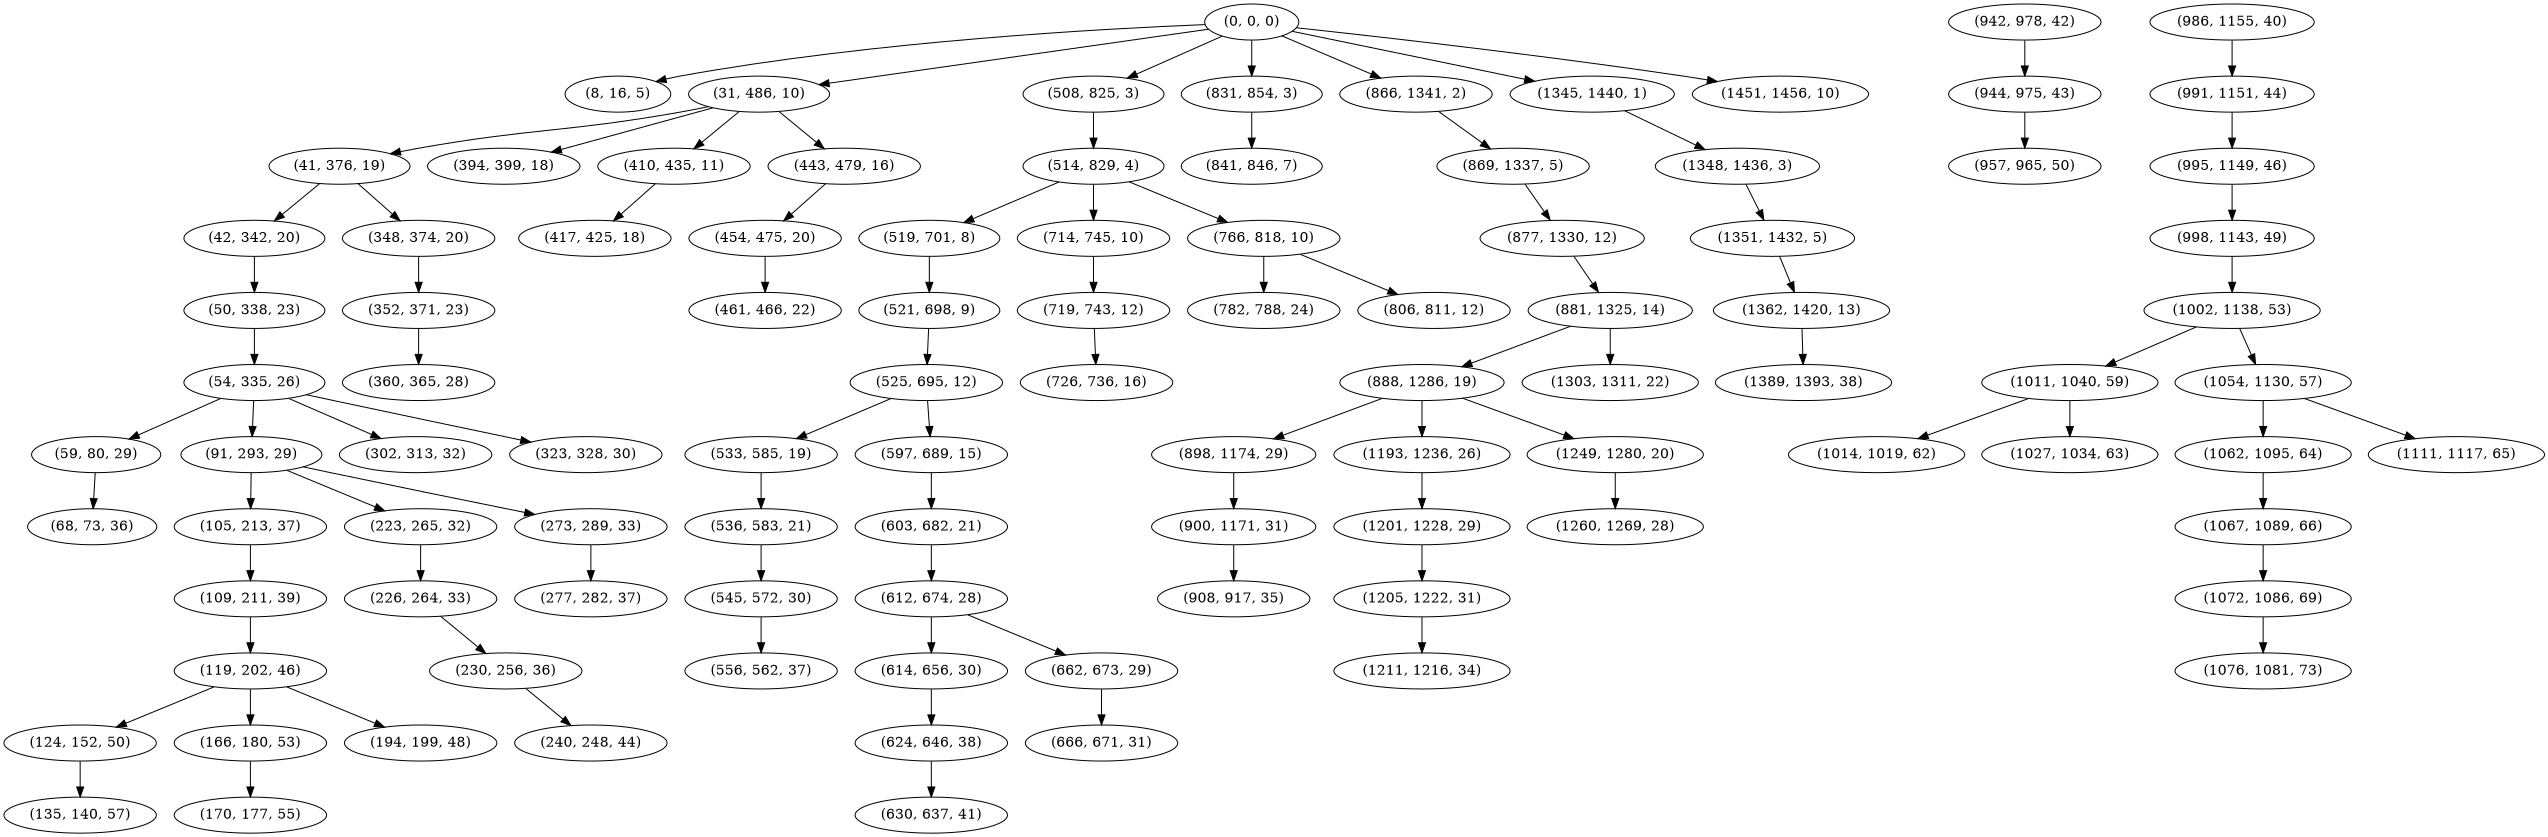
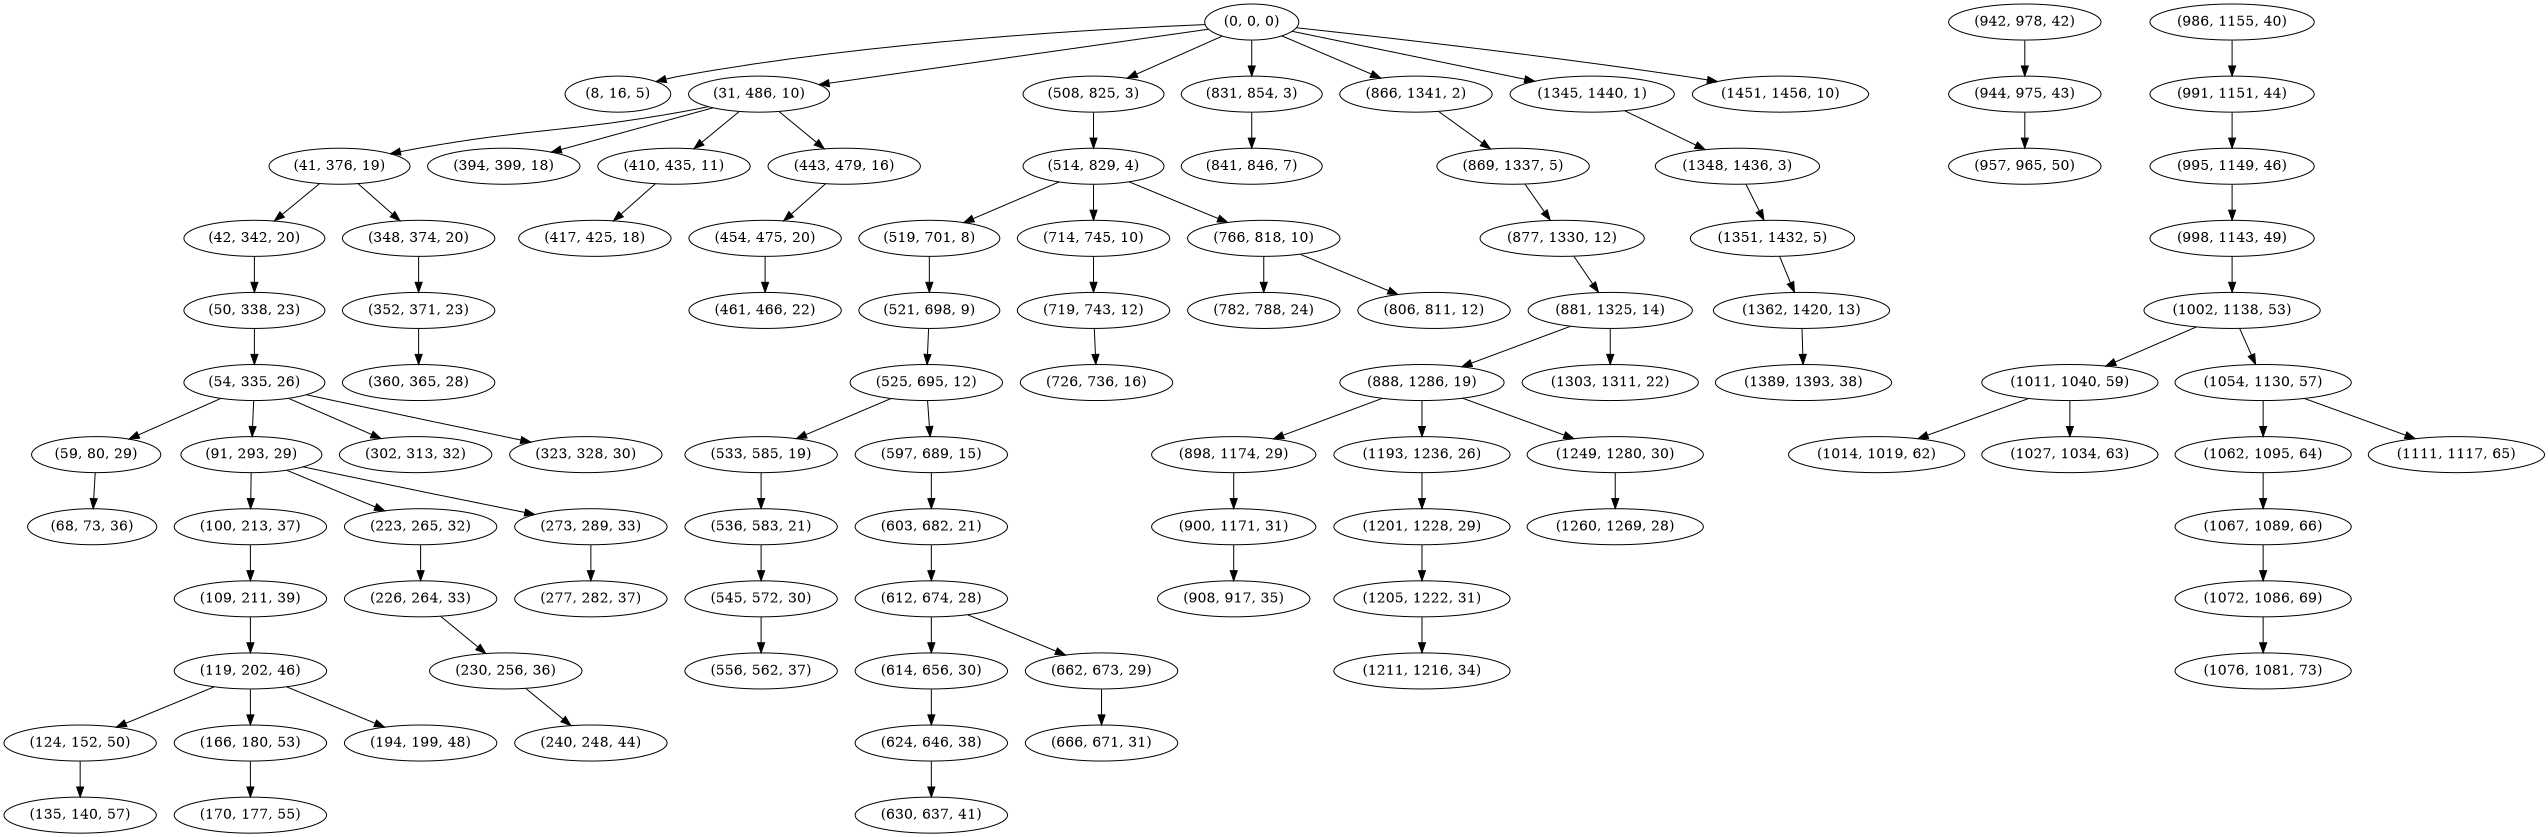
node "(1249, 1280, 20)": label "(1249, 1280, 20)" -> "(1249, 1280, 30)"
node "(105, 213, 37)": label "(105, 213, 37)" -> "(100, 213, 37)"
